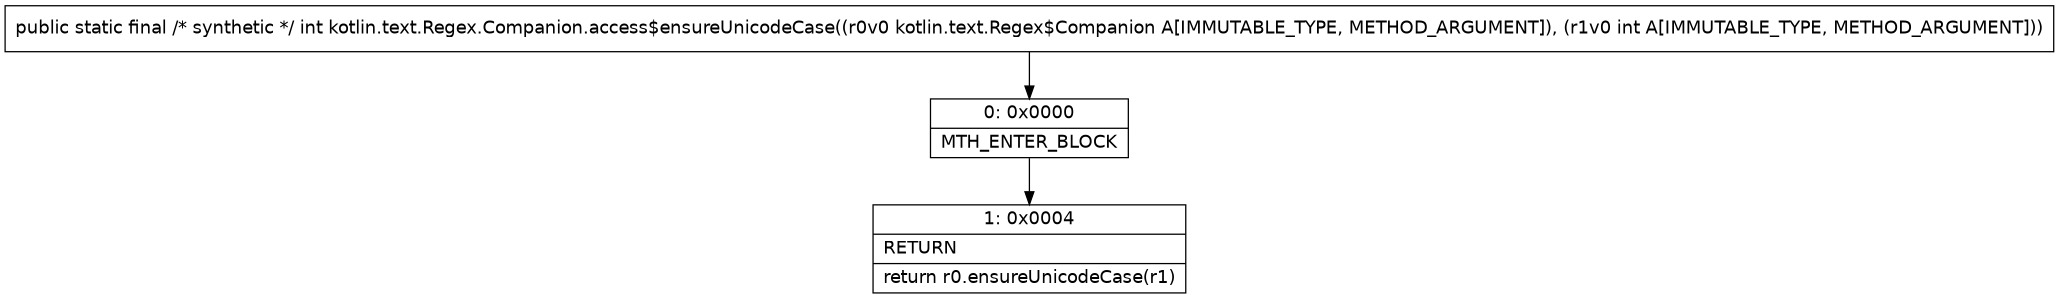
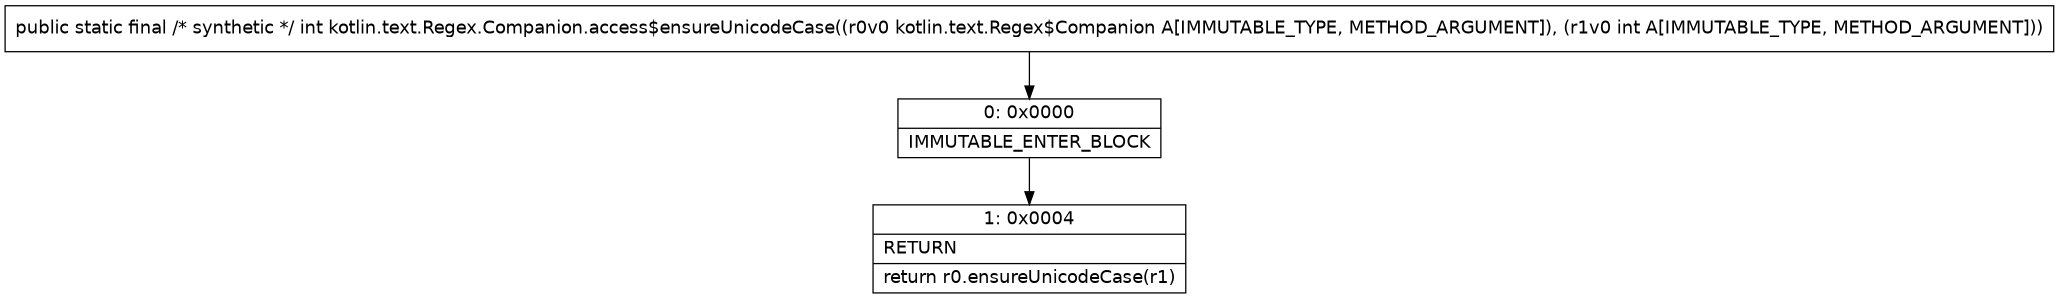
node "0: 0x0000": text "MTH_ENTER_BLOCK" -> "IMMUTABLE_ENTER_BLOCK"
